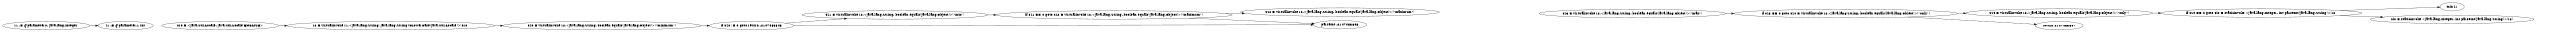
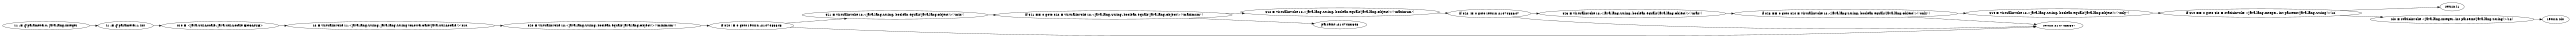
node "min i1": label "min i1" -> "return i1"
node "if $z2 != 0 goto return 2147483647": added
node "return $i0": added
edge "if $z0 != 0 goto return -2147483648" -> "parseInt -2147483648": now "if $z0 != 0 goto return -2147483648" -> "return 2147483647"
edge "i1 := @parameter1: int" -> "$r0 = <java.util.Locale: java.util.Locale ENGLISH>": added
